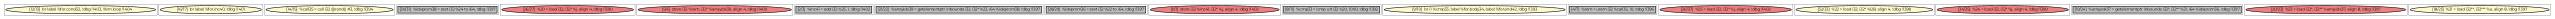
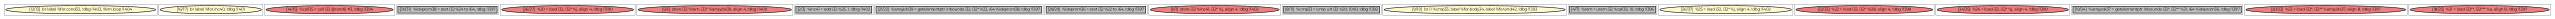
node "[14/15]  %call35 = call i32 @rand() #3, !dbg !1394": fillcolor lemonchiffon -> lightcoral
node "[36/37]  %25 = load i32, i32* %j, align 4, !dbg !1402": fillcolor lightcoral -> lemonchiffon
node "[32/33]  %22 = load i32, i32* %i28, align 4, !dbg !1398": fillcolor lemonchiffon -> lightcoral
node "[18/25]  %21 = load i32**, i32*** %a, align 8, !dbg !1397": fillcolor lemonchiffon -> lightcoral
